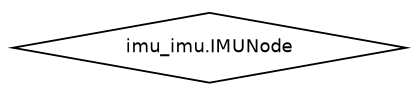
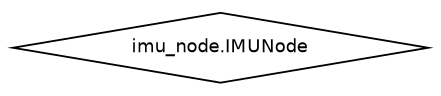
node "imu_imu.IMUNode": label "imu_imu.IMUNode" -> "imu_node.IMUNode"
